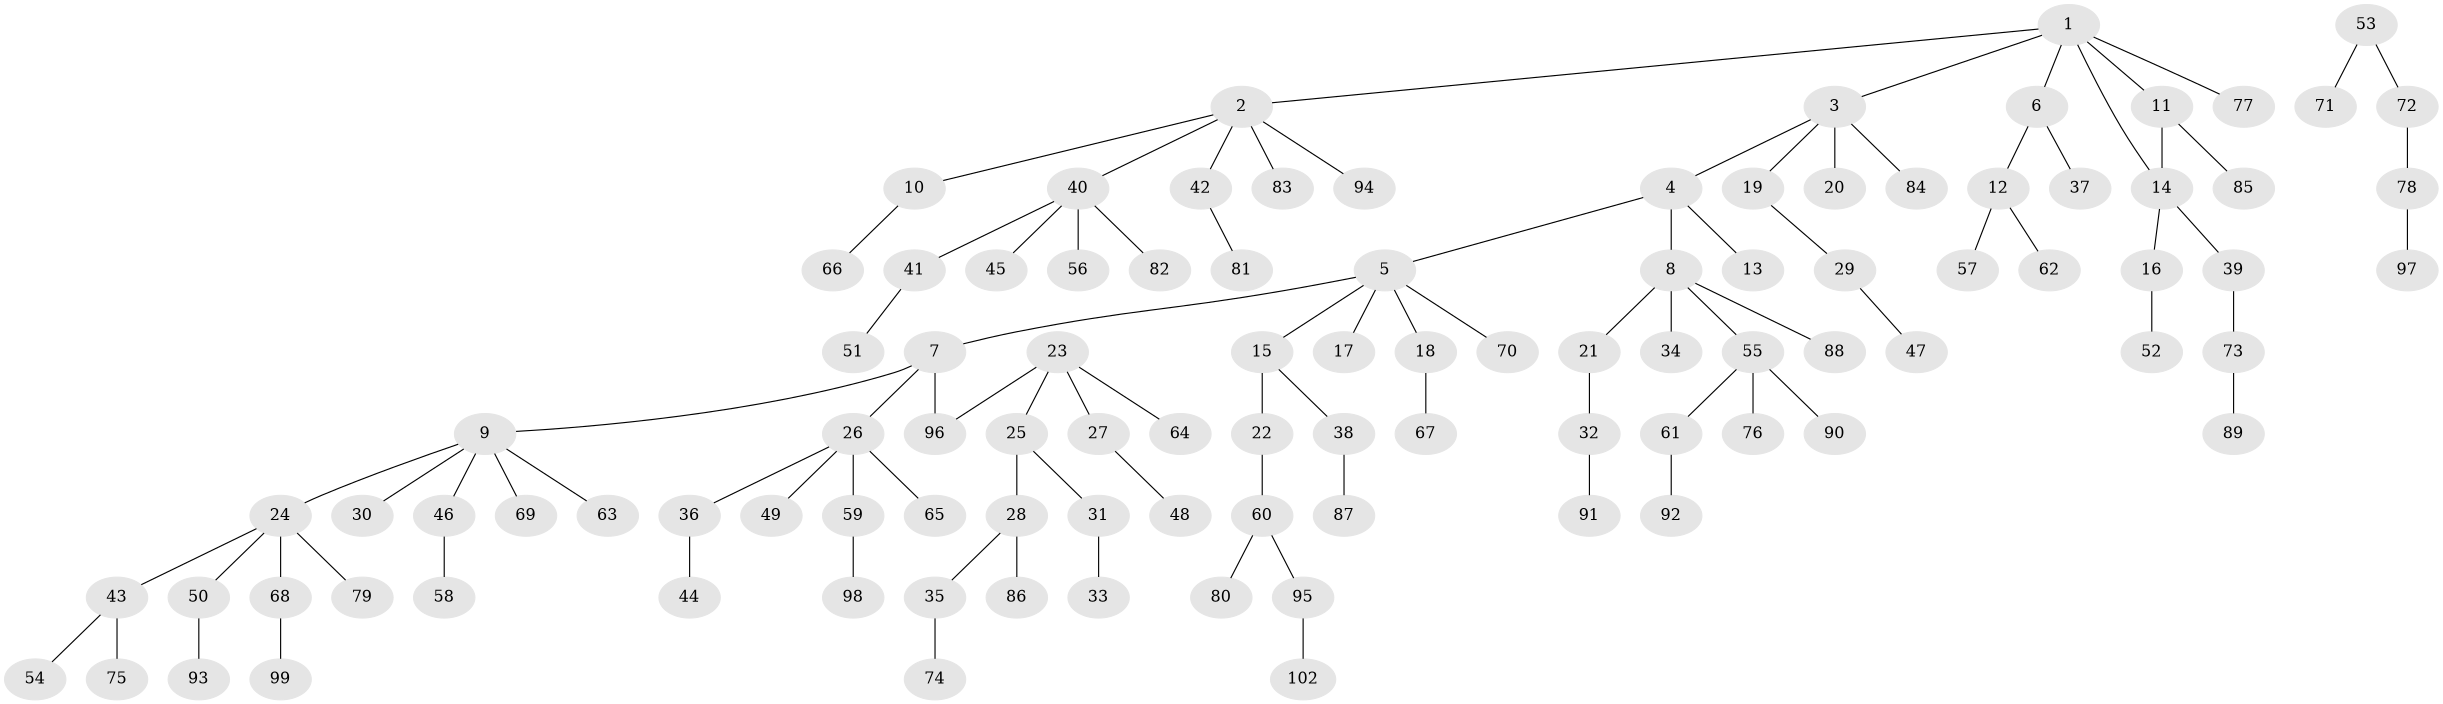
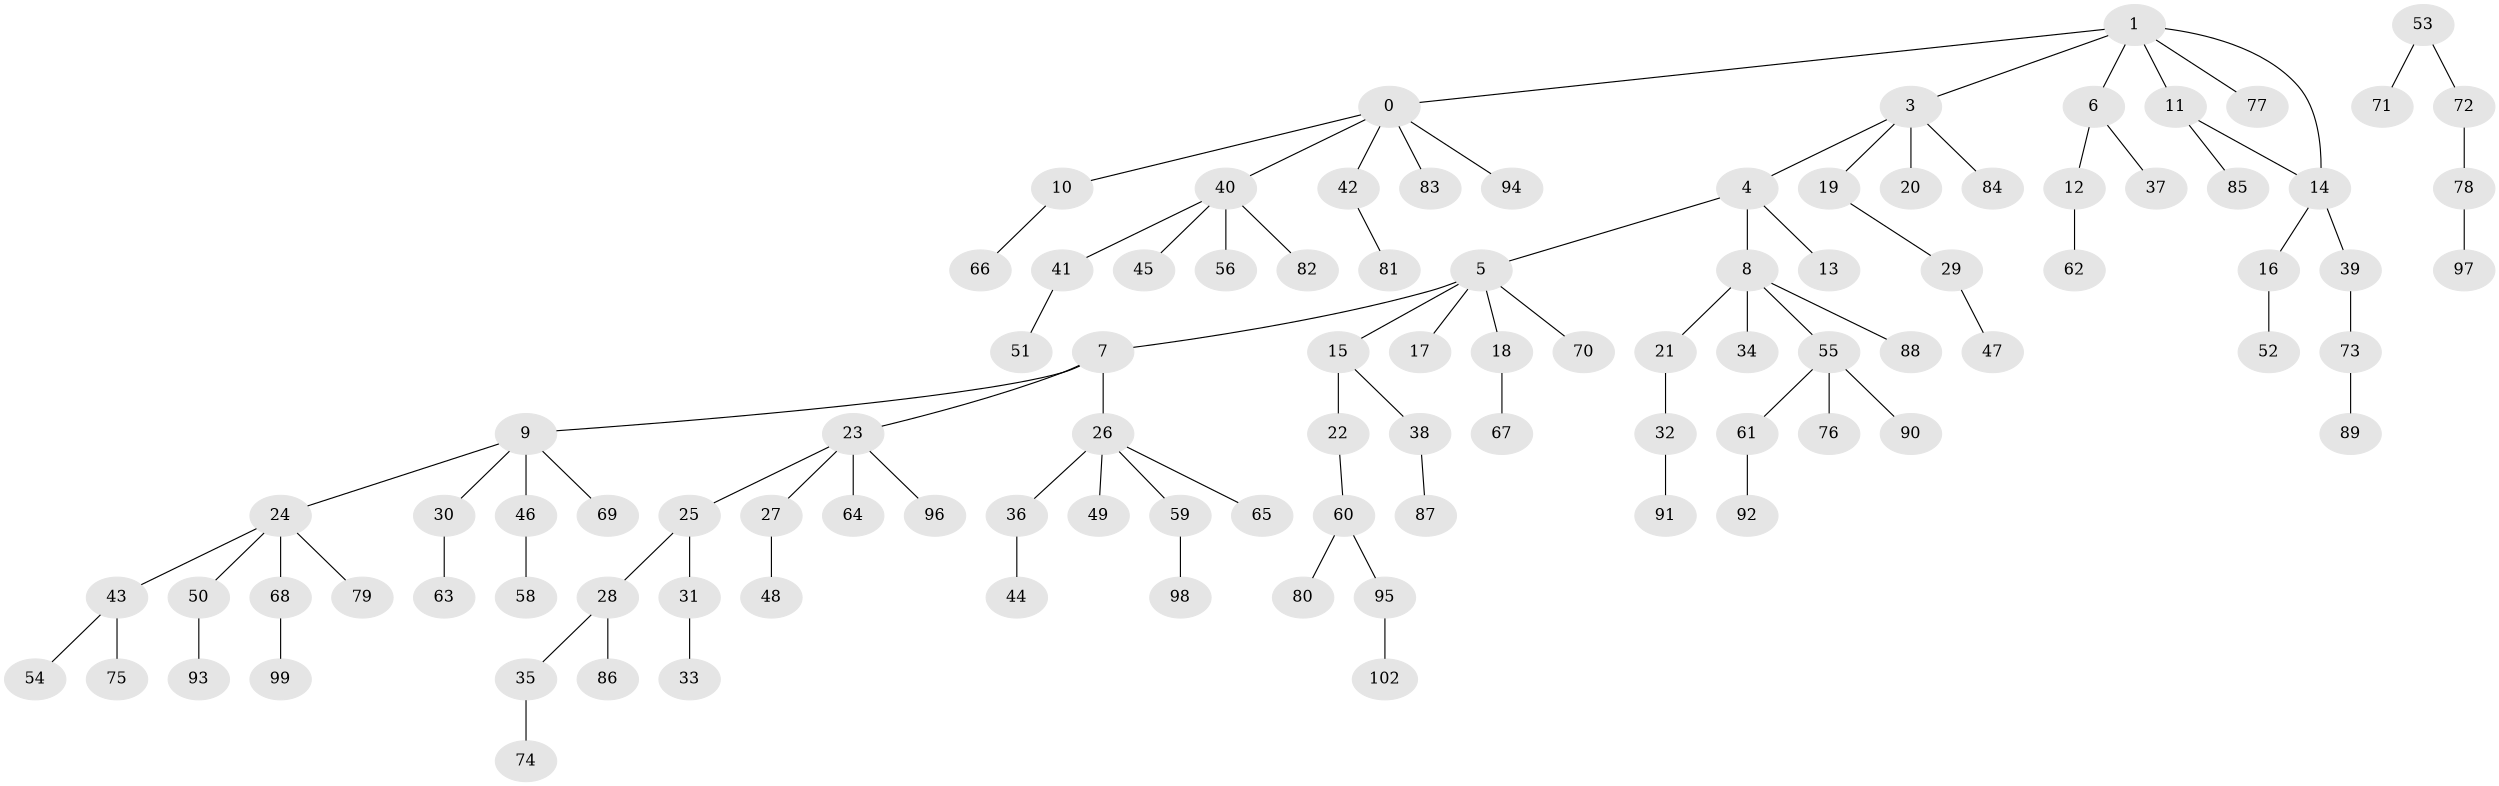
node "2": label "2" -> "0"
node "57": removed
edge "7" -- "96": now "7" -- "23"
edge "9" -- "63": now "30" -- "63"
